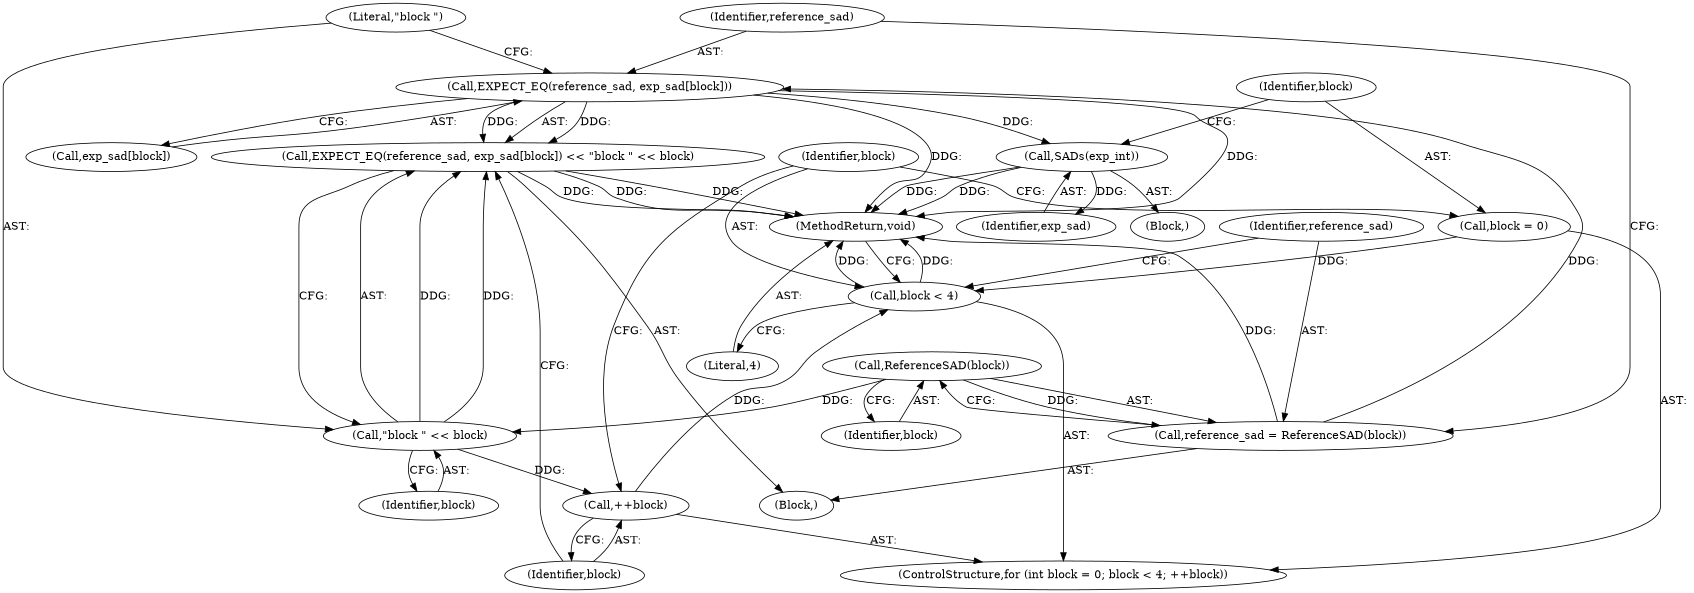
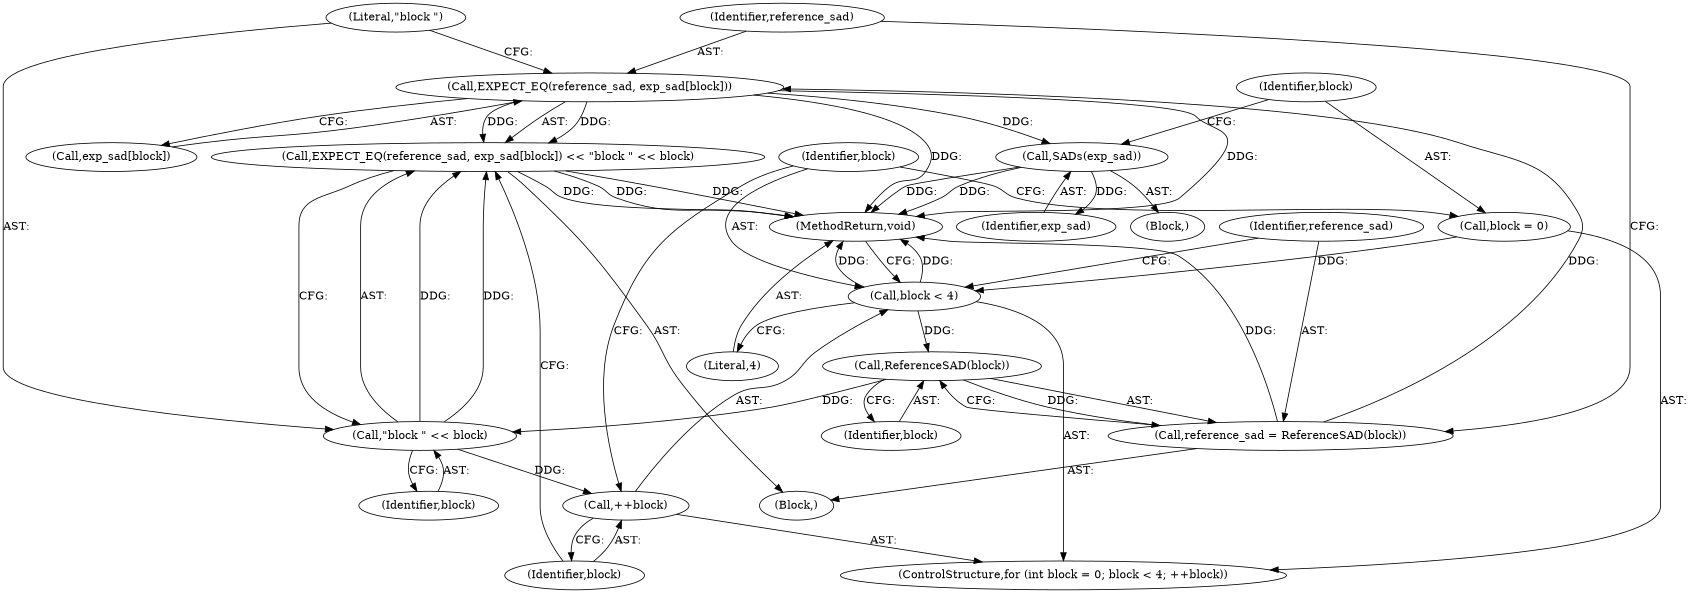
node "(Call,SADs(exp_int))": label "(Call,SADs(exp_int))" -> "(Call,SADs(exp_sad))"
edge "(Call,block < 4)" -> "(Call,ReferenceSAD(block))": added, label "DDG:"
edge "(Call,++block)" -> "(Call,block < 4)": label "DDG: " -> "AST: "
